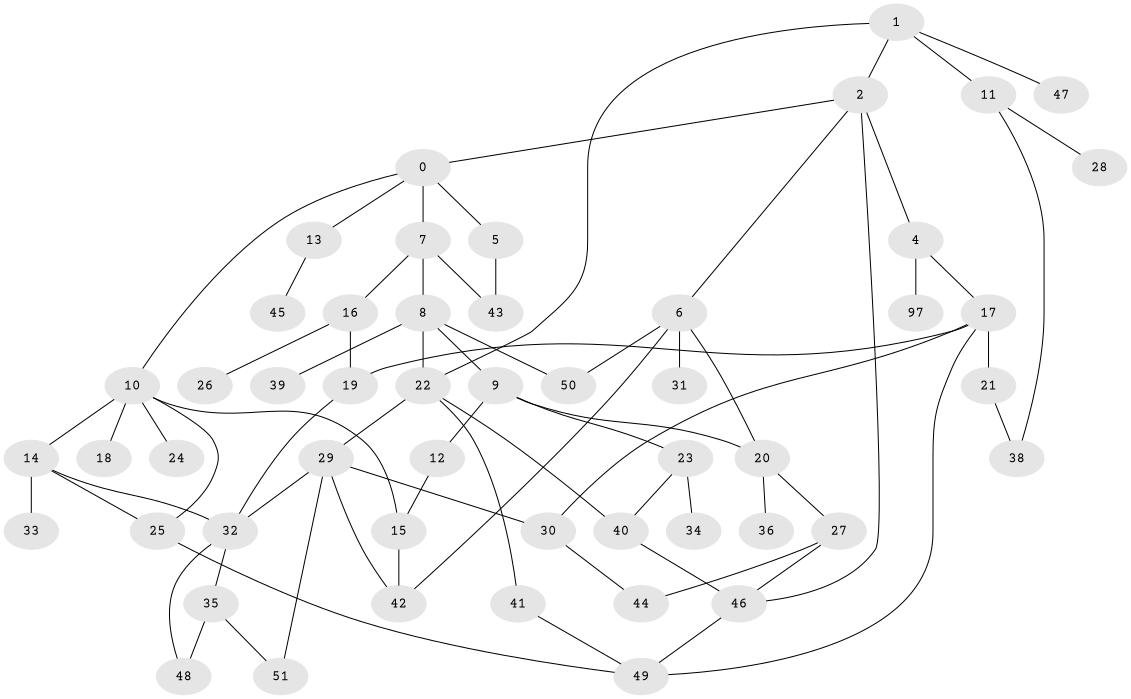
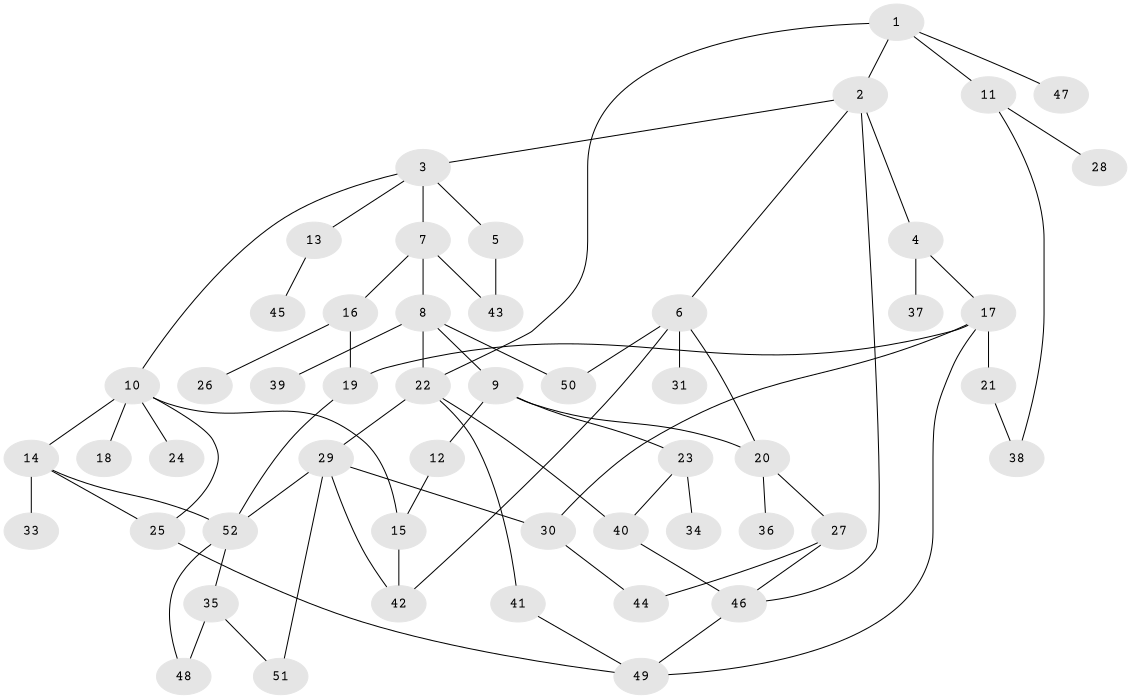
node "0": label "0" -> "3"
node "97": label "97" -> "37"
node "32": label "32" -> "52"
